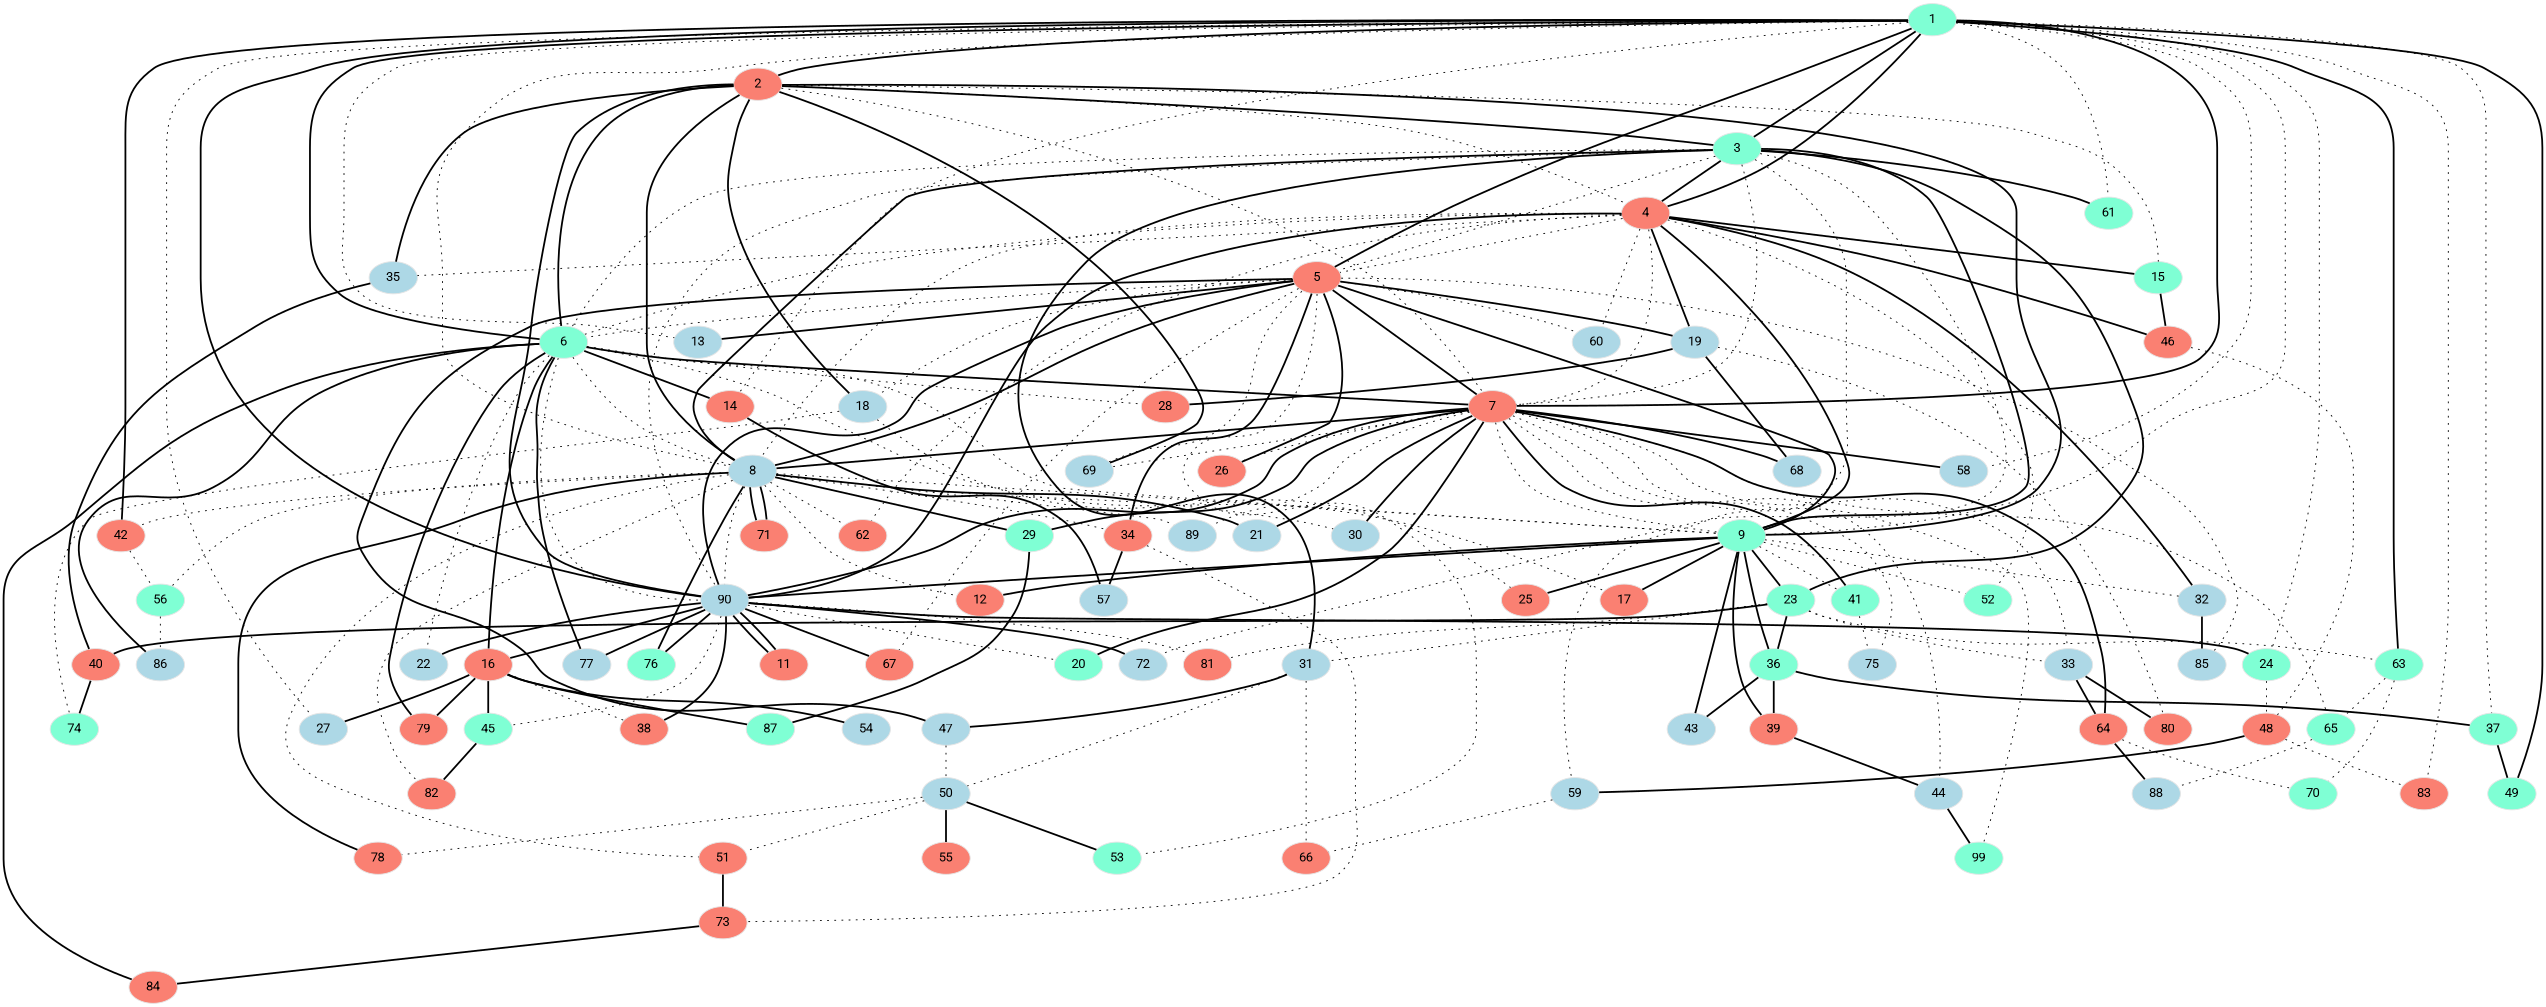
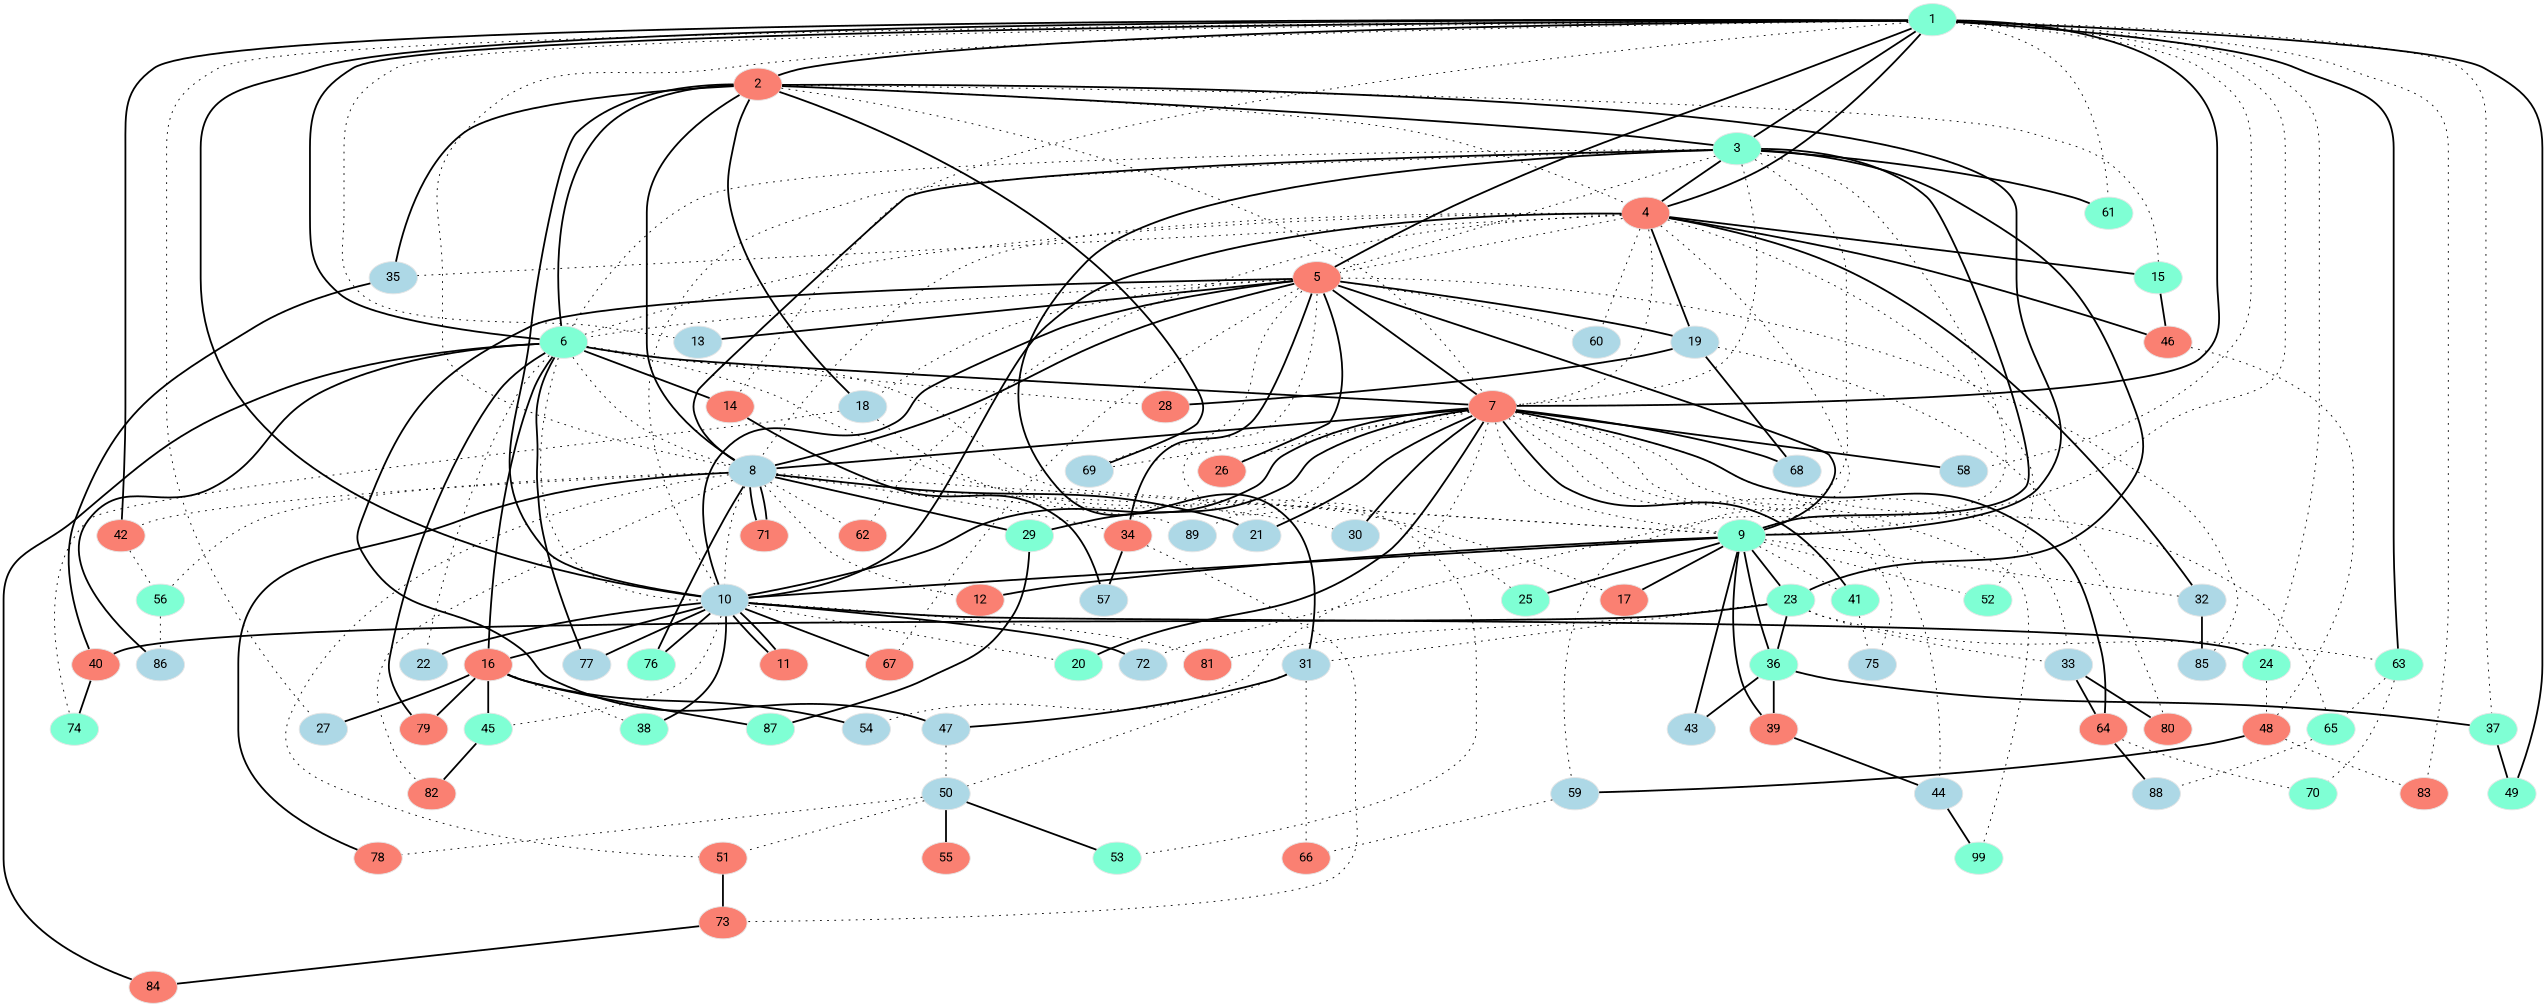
edge "4" -- "9": style bold -> dotted
node "90": label "90" -> "10"
node "25": fillcolor salmon -> aquamarine
edge "7" -- "54": added
node "38": fillcolor salmon -> aquamarine
